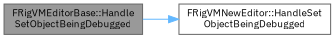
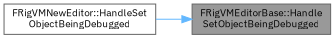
edge "FRigVMEditorBase::Handle SetObjectBeingDebugged" -> "FRigVMNewEditor::HandleSet ObjectBeingDebugged": reversed
